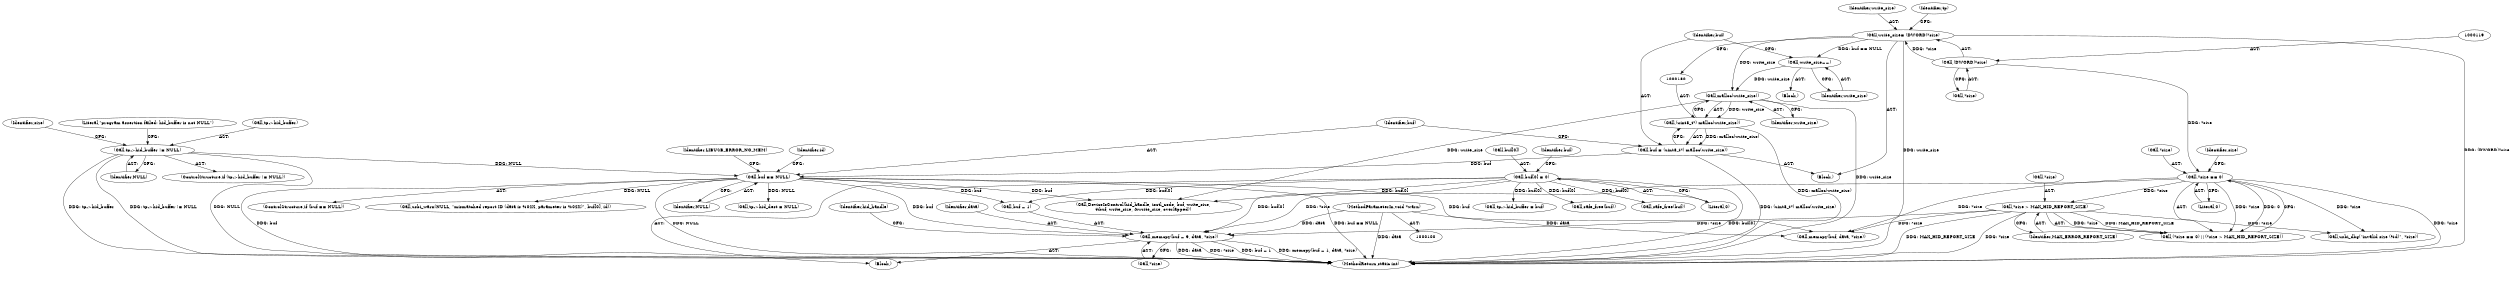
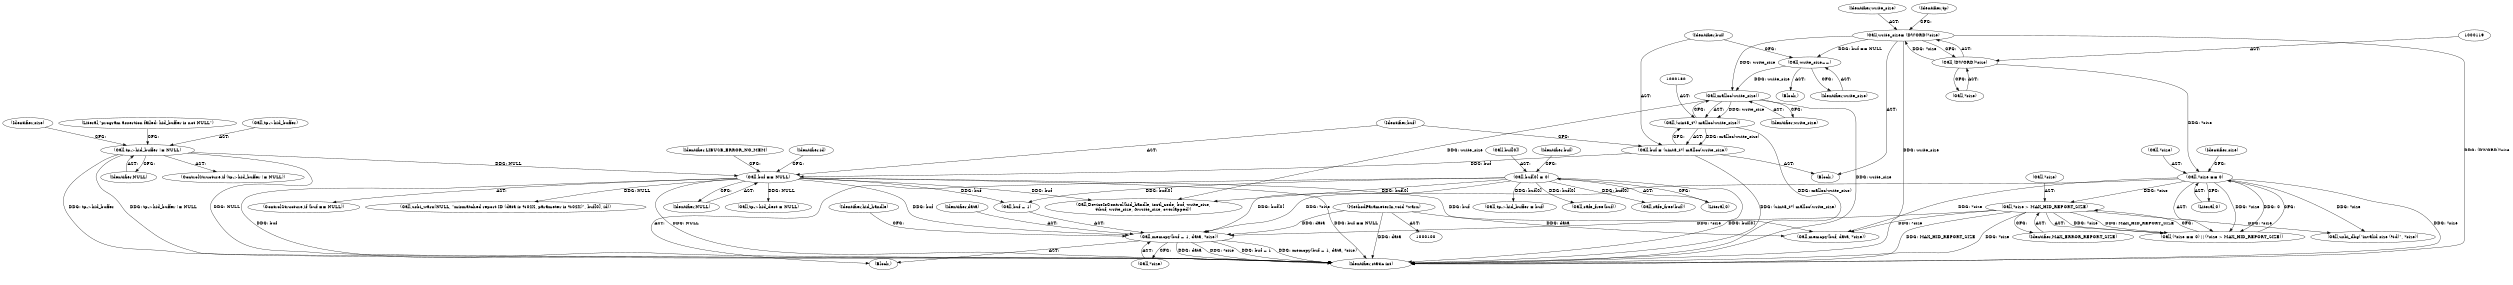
edge "(Call,write_size= (DWORD)*size)" -> "1000180": now "(Call,write_size= (DWORD)*size)" -> "(Call,(DWORD)*size)"
edge "(Call,(*size == 0) || (*size > MAX_HID_REPORT_SIZE))" -> "(Call,*size > MAX_HID_REPORT_SIZE)": added, label "CFG:"
node "(Call,memcpy(buf + 9, data, *size))": label "(Call,memcpy(buf + 9, data, *size))" -> "(Call,memcpy(buf + 1, data, *size))"
node "(MethodReturn,static int)": label "(MethodReturn,static int)" -> "(Identifier,static int)"
